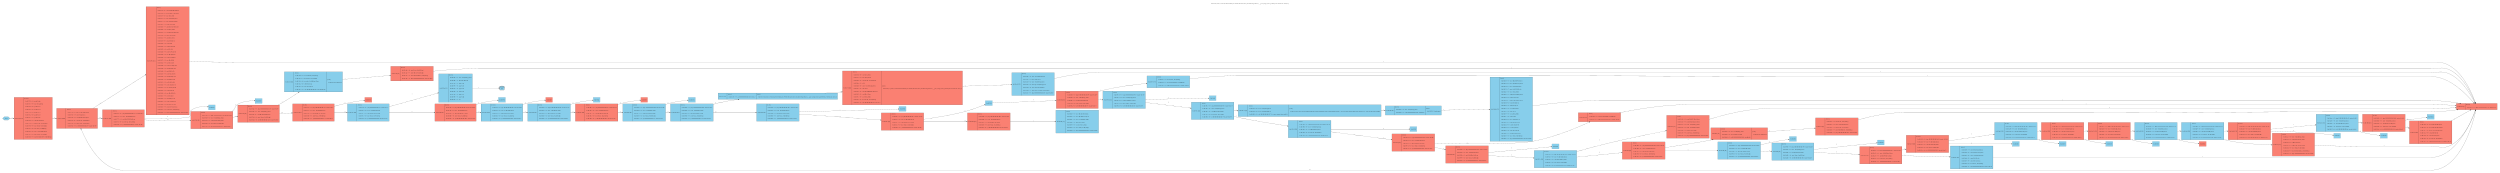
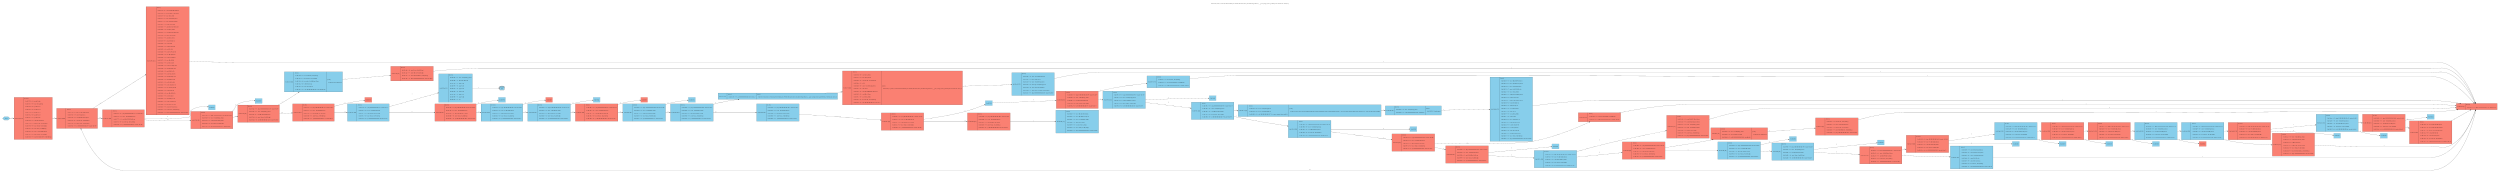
node "0x4023c0": removed
